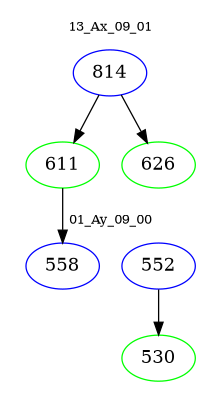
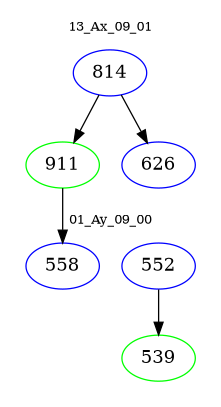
node "611": label "611" -> "911"
node "626": color green -> blue
node "530": label "530" -> "539"
